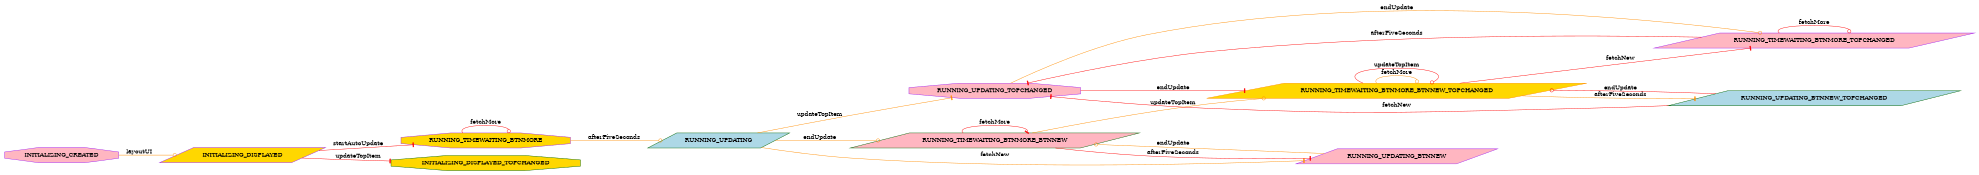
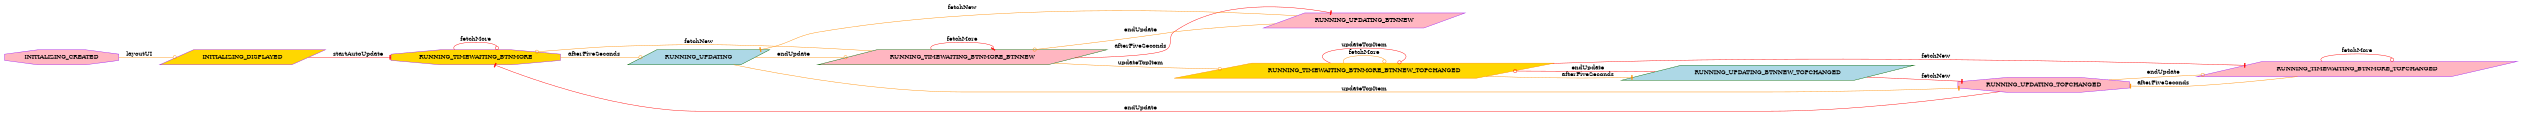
edge "RUNNING_TIMEWAITING_BTNMORE_TOPCHANGED" -> "RUNNING_UPDATING_TOPCHANGED": color red -> darkorange
edge "RUNNING_TIMEWAITING_BTNMORE_BTNNEW" -> "RUNNING_TIMEWAITING_BTNMORE": added, label "fetchNew"
edge "RUNNING_UPDATING_TOPCHANGED" -> "RUNNING_TIMEWAITING_BTNMORE_BTNNEW_TOPCHANGED": now "RUNNING_UPDATING_TOPCHANGED" -> "RUNNING_TIMEWAITING_BTNMORE"
node "INITIALIZING_DISPLAYED_TOPCHANGED": removed
edge "RUNNING_UPDATING" -> "RUNNING_UPDATING_BTNNEW": reversed
